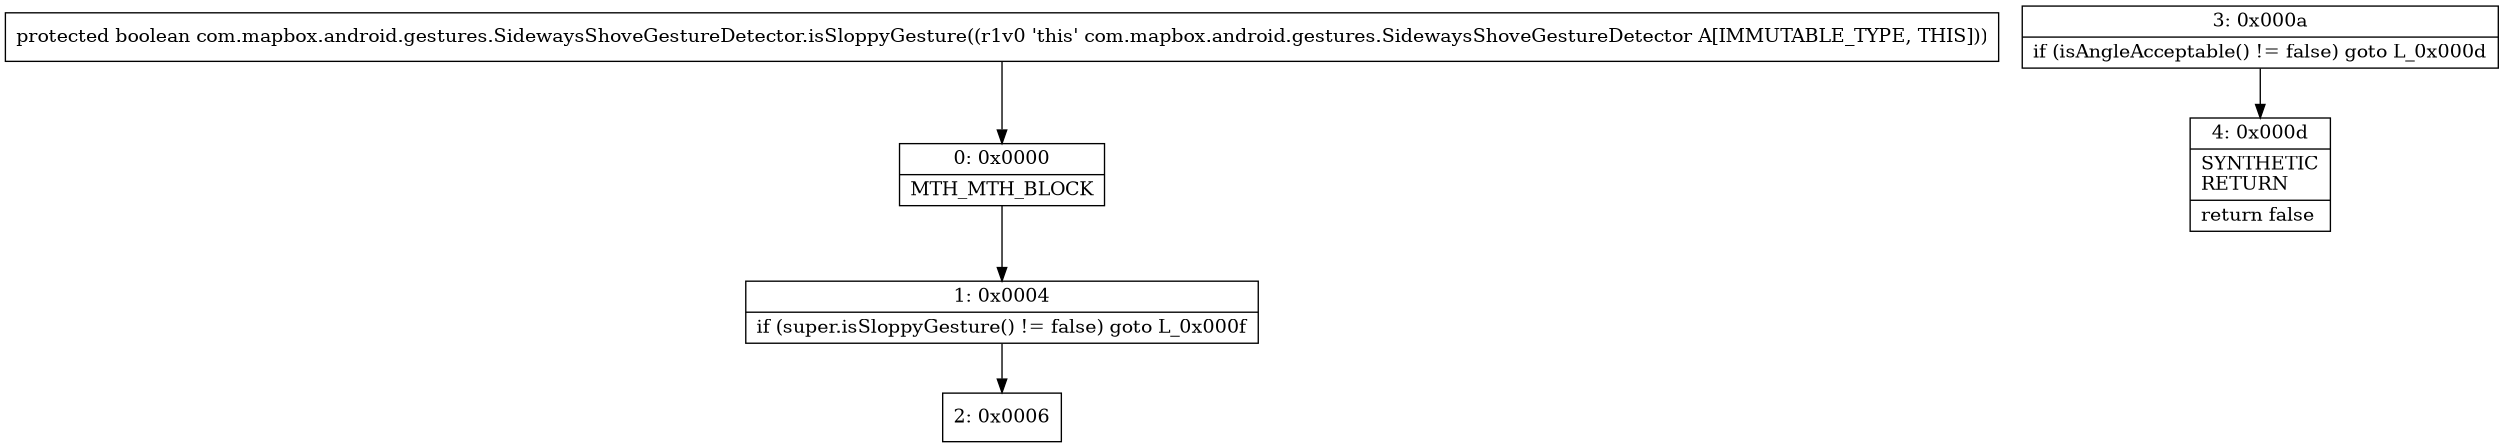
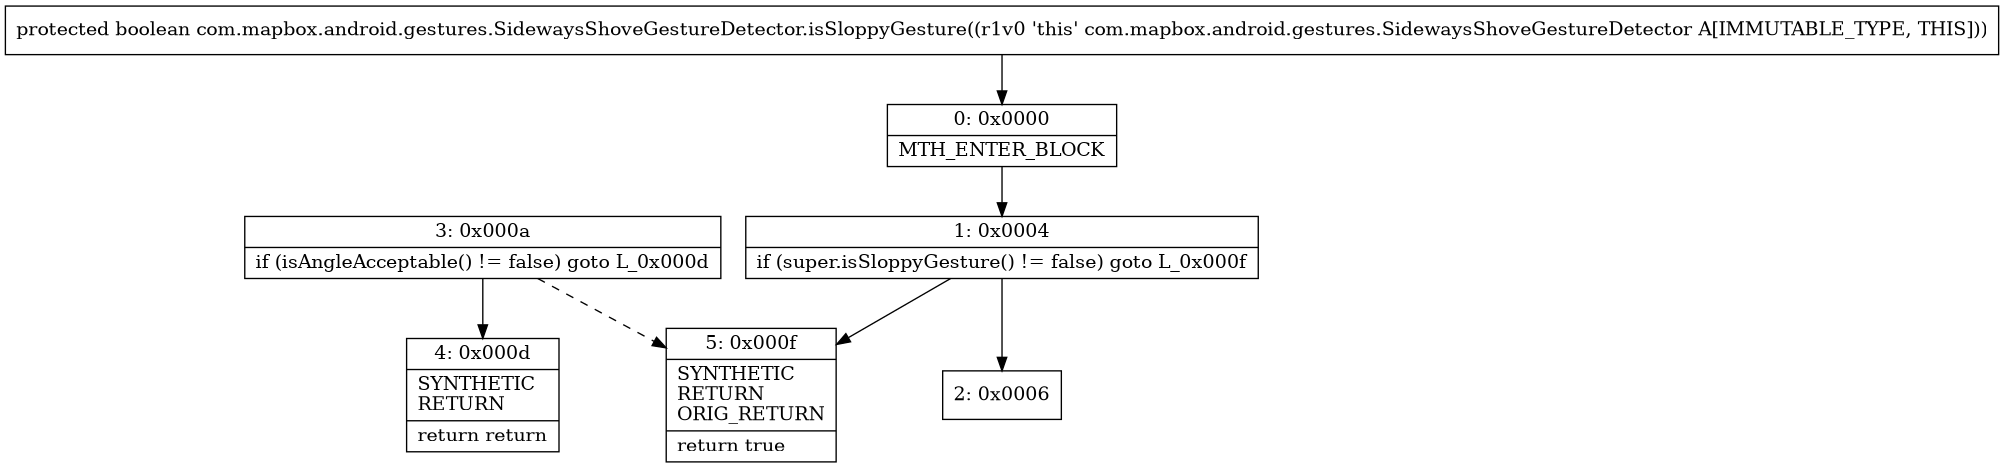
node "0: 0x0000": text "MTH_MTH_BLOCK" -> "MTH_ENTER_BLOCK"
node "4: 0x000d": text "return false" -> "return return"
node "5: 0x000f": added
